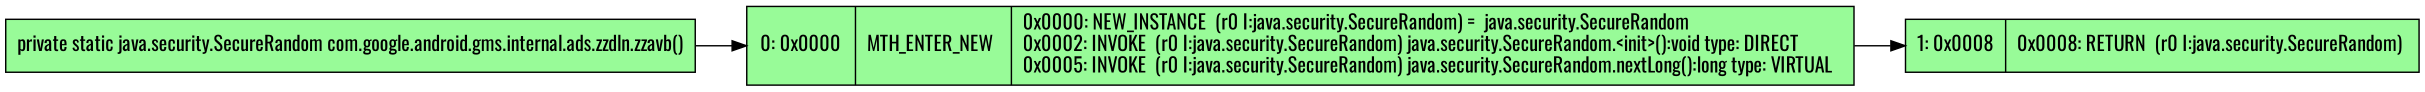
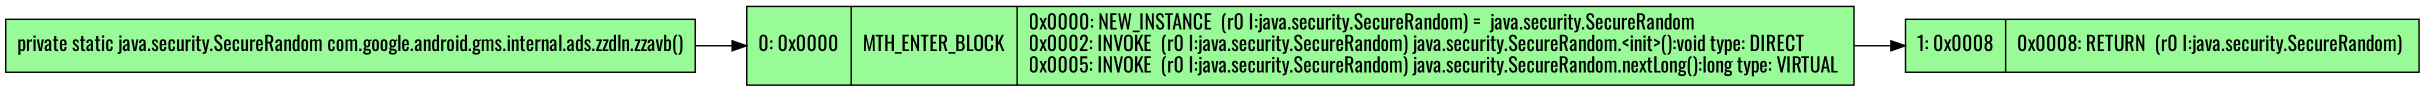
node "0: 0x0000": text "MTH_ENTER_NEW" -> "MTH_ENTER_BLOCK"
